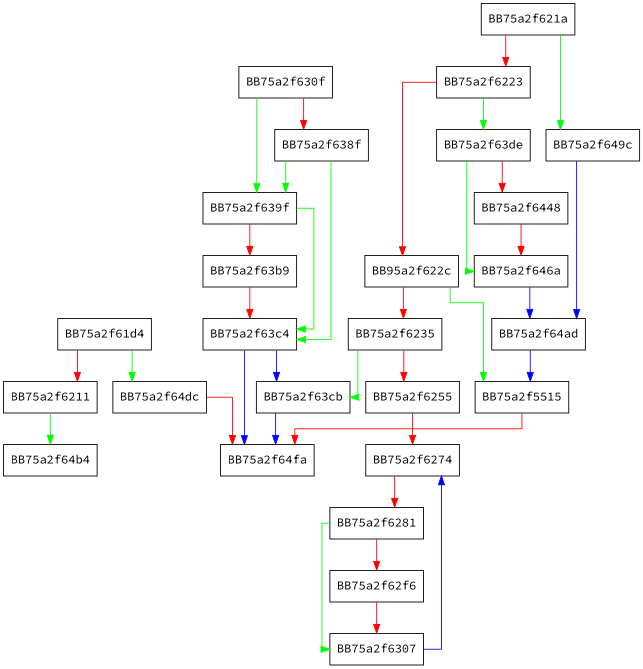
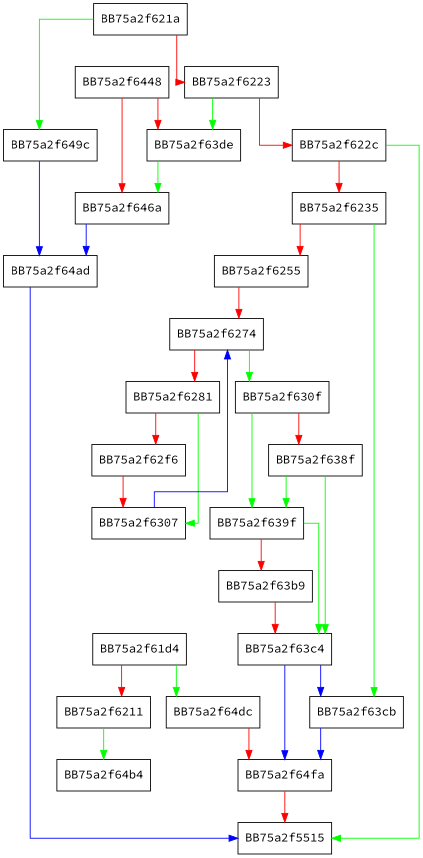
edge "BB75a2f63de" -> "BB75a2f6448": reversed
node "BB95a2f622c": label "BB95a2f622c" -> "BB75a2f622c"
edge "BB75a2f6274" -> "BB75a2f630f": added
edge "BB75a2f5515" -> "BB75a2f64fa": reversed
